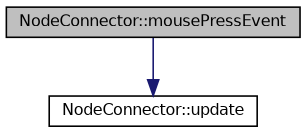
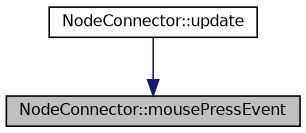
edge "NodeConnector::mousePressEvent" -> "NodeConnector::update": reversed
